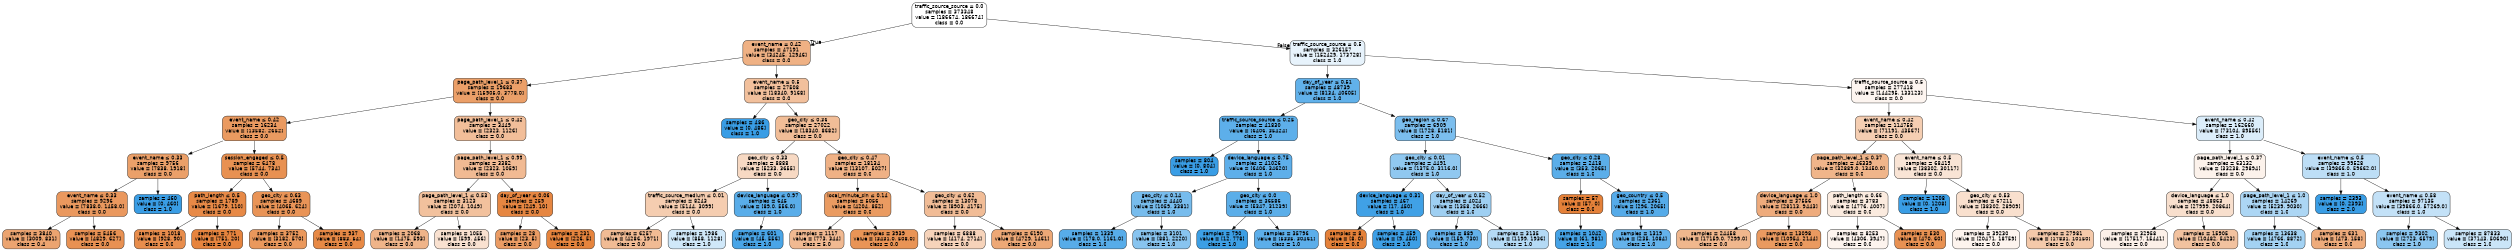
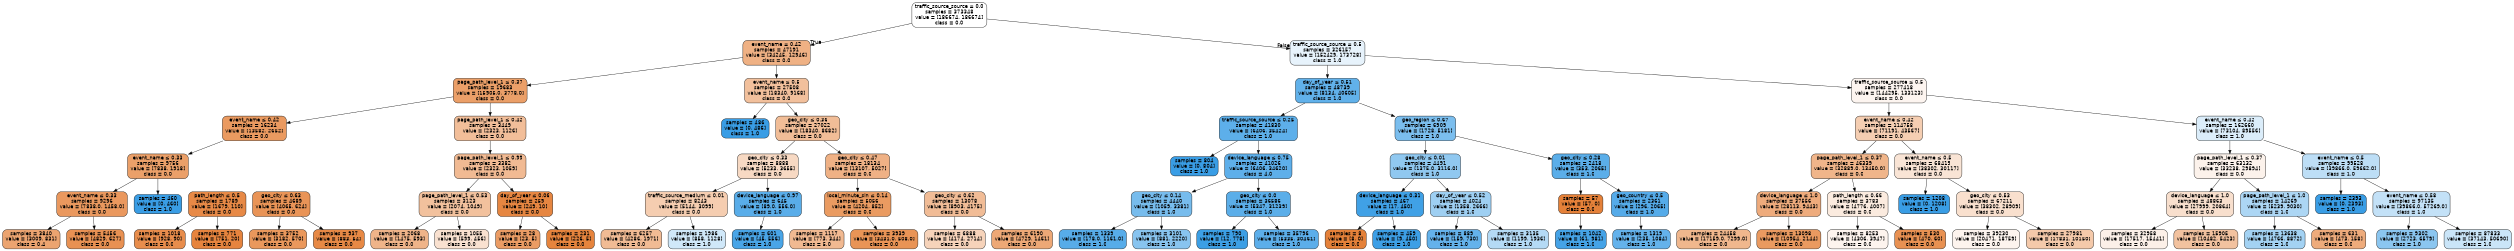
node "session_engaged ≤ 0.5": removed
node "device_language ≤ 0.75": text "class = 1.0" -> "class = 4.0"
node "samples = 2393": text "class = 2.0" -> "class = 1.0"
